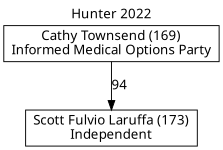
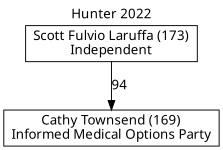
edge "Cathy Townsend (169) Informed Medical Options Party" -> "Scott Fulvio Laruffa (173) Independent": reversed
